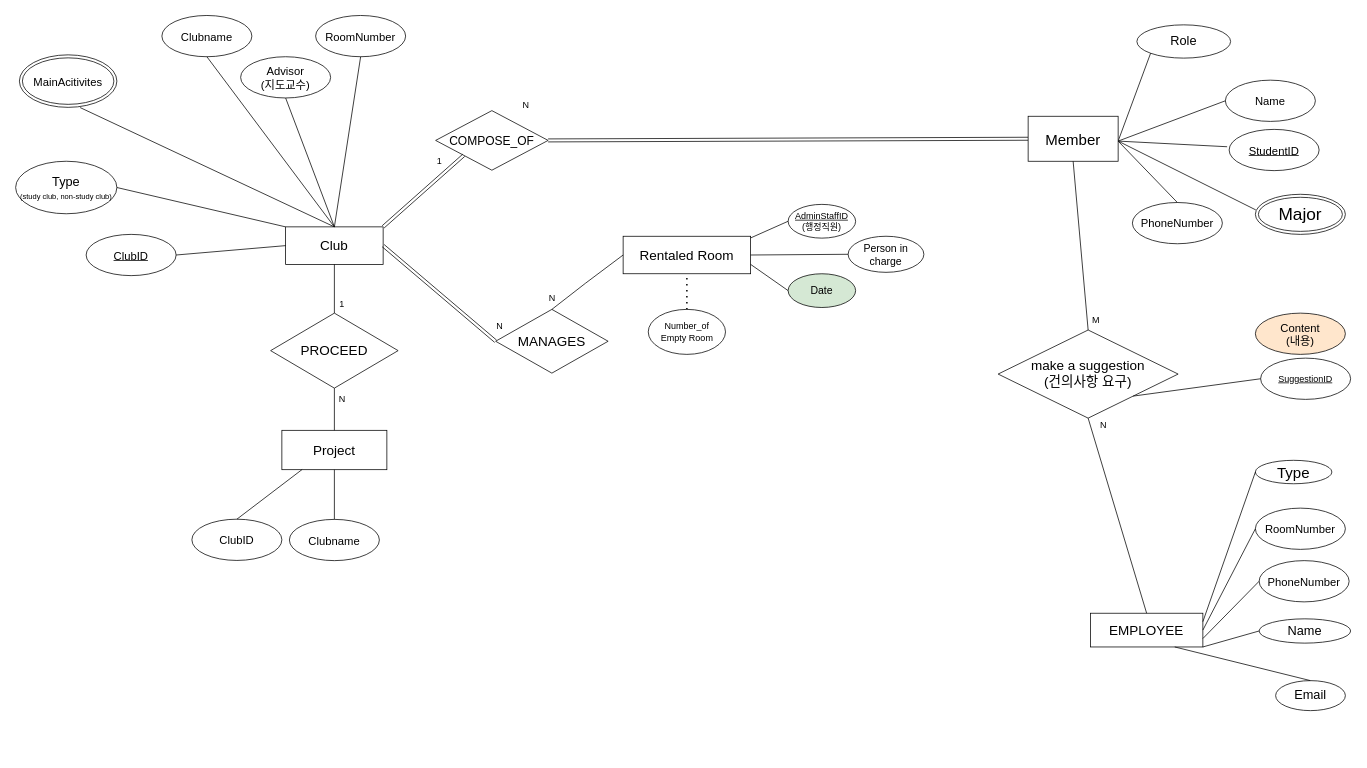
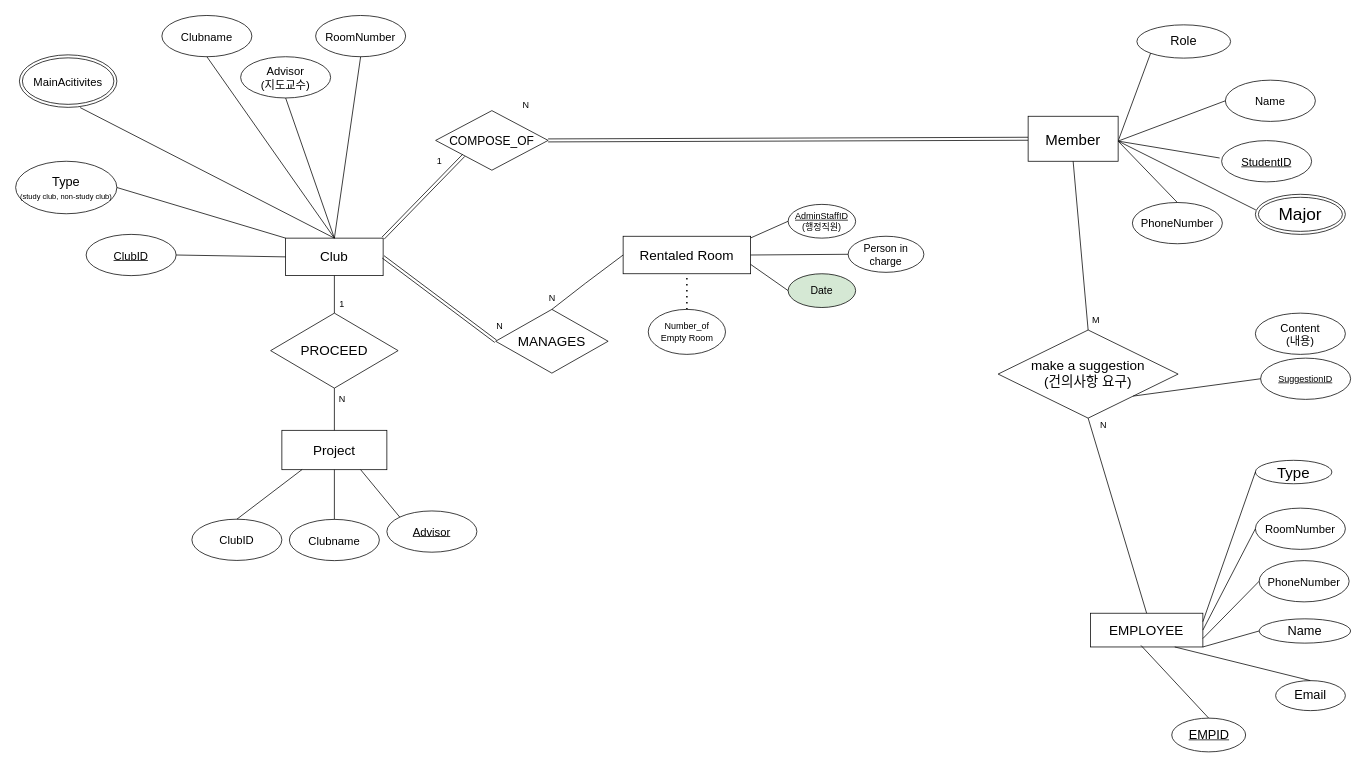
node "StudentID": moved (1274, 150) -> (1266, 161)
node "Club": moved (334, 246) -> (334, 257)
node "Content (내용)": fillcolor #ffe6cc -> #ffffff
edge "Project" -- "Advisor": added
node "Advisor": added
edge "EMPLOYEE" -- "EMPID": added
node "EMPID": added
